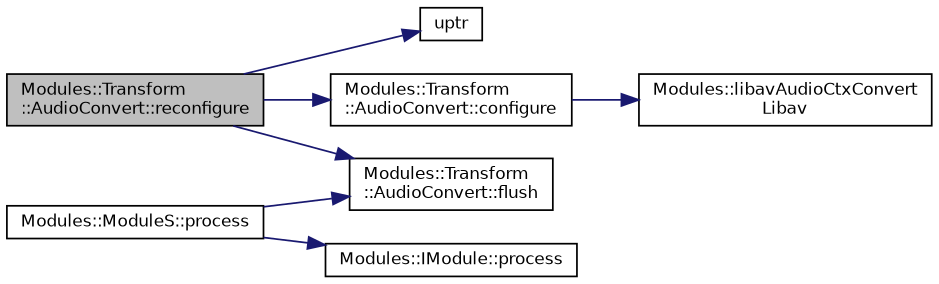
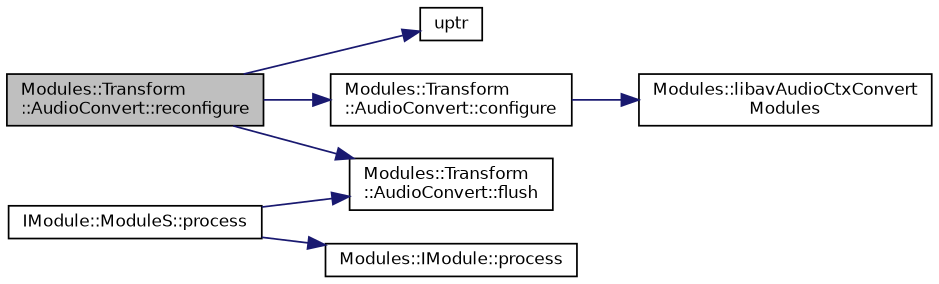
node "Modules::libavAudioCtxConvert Libav": label "Modules::libavAudioCtxConvert Libav" -> "Modules::libavAudioCtxConvert Modules"
node "Modules::ModuleS::process": label "Modules::ModuleS::process" -> "IModule::ModuleS::process"
